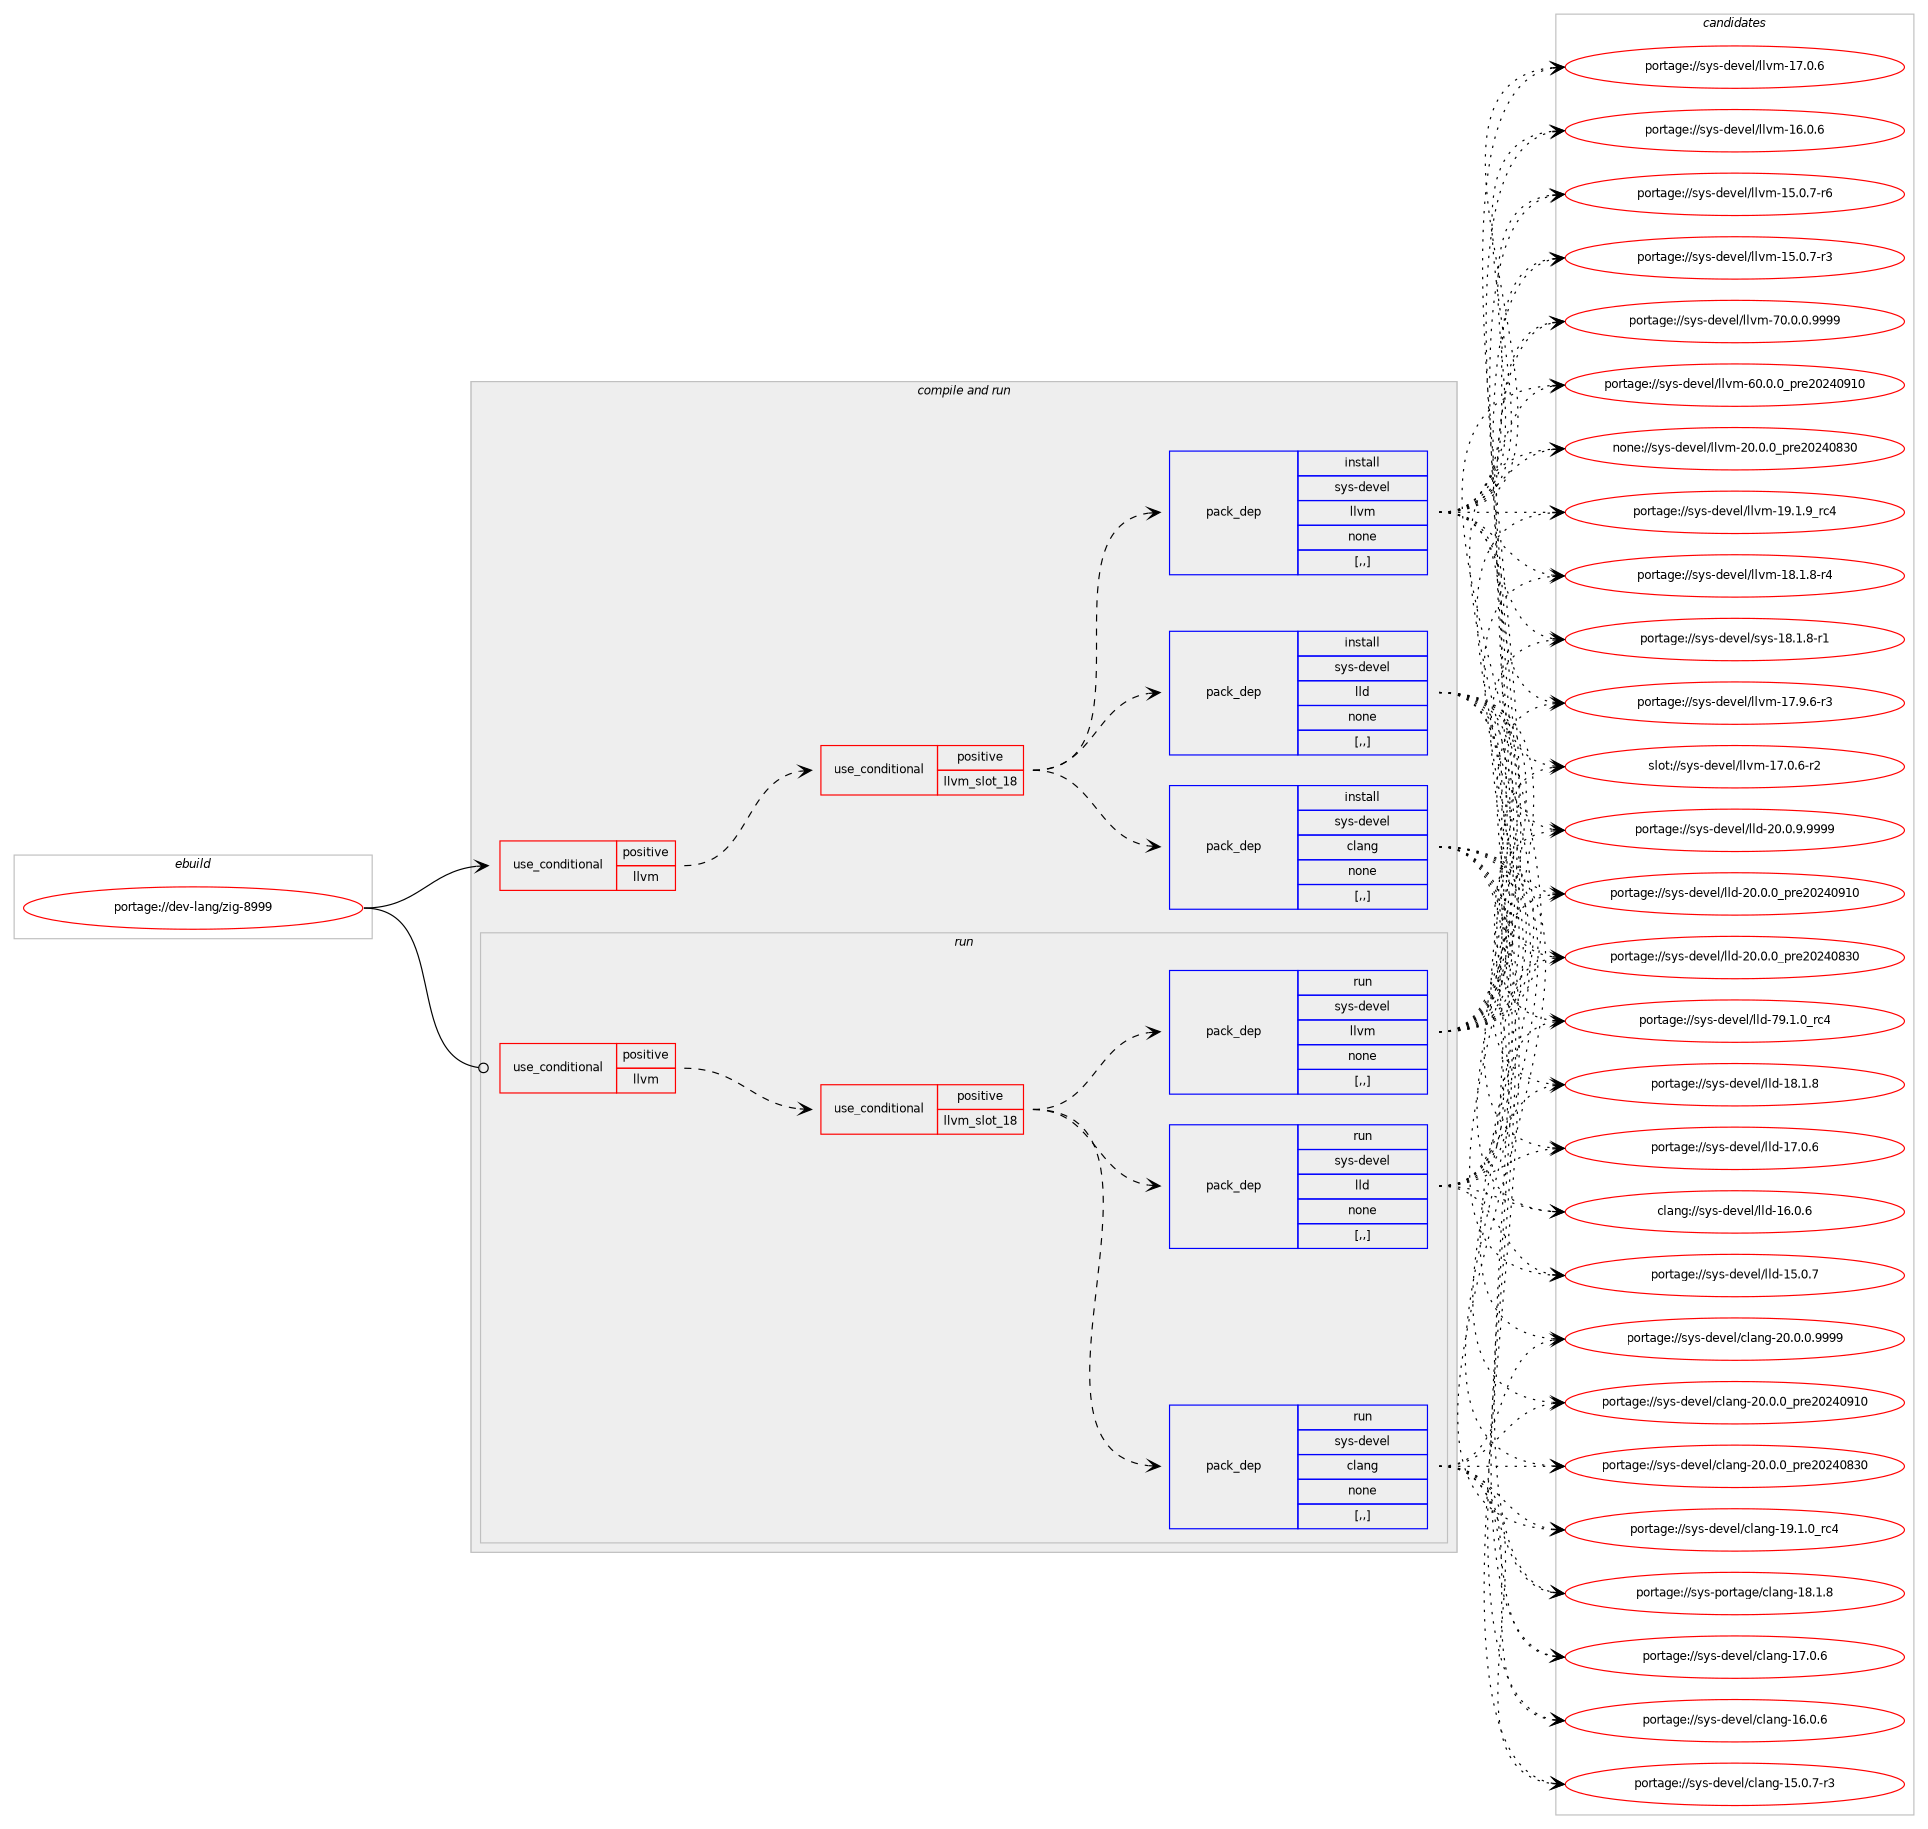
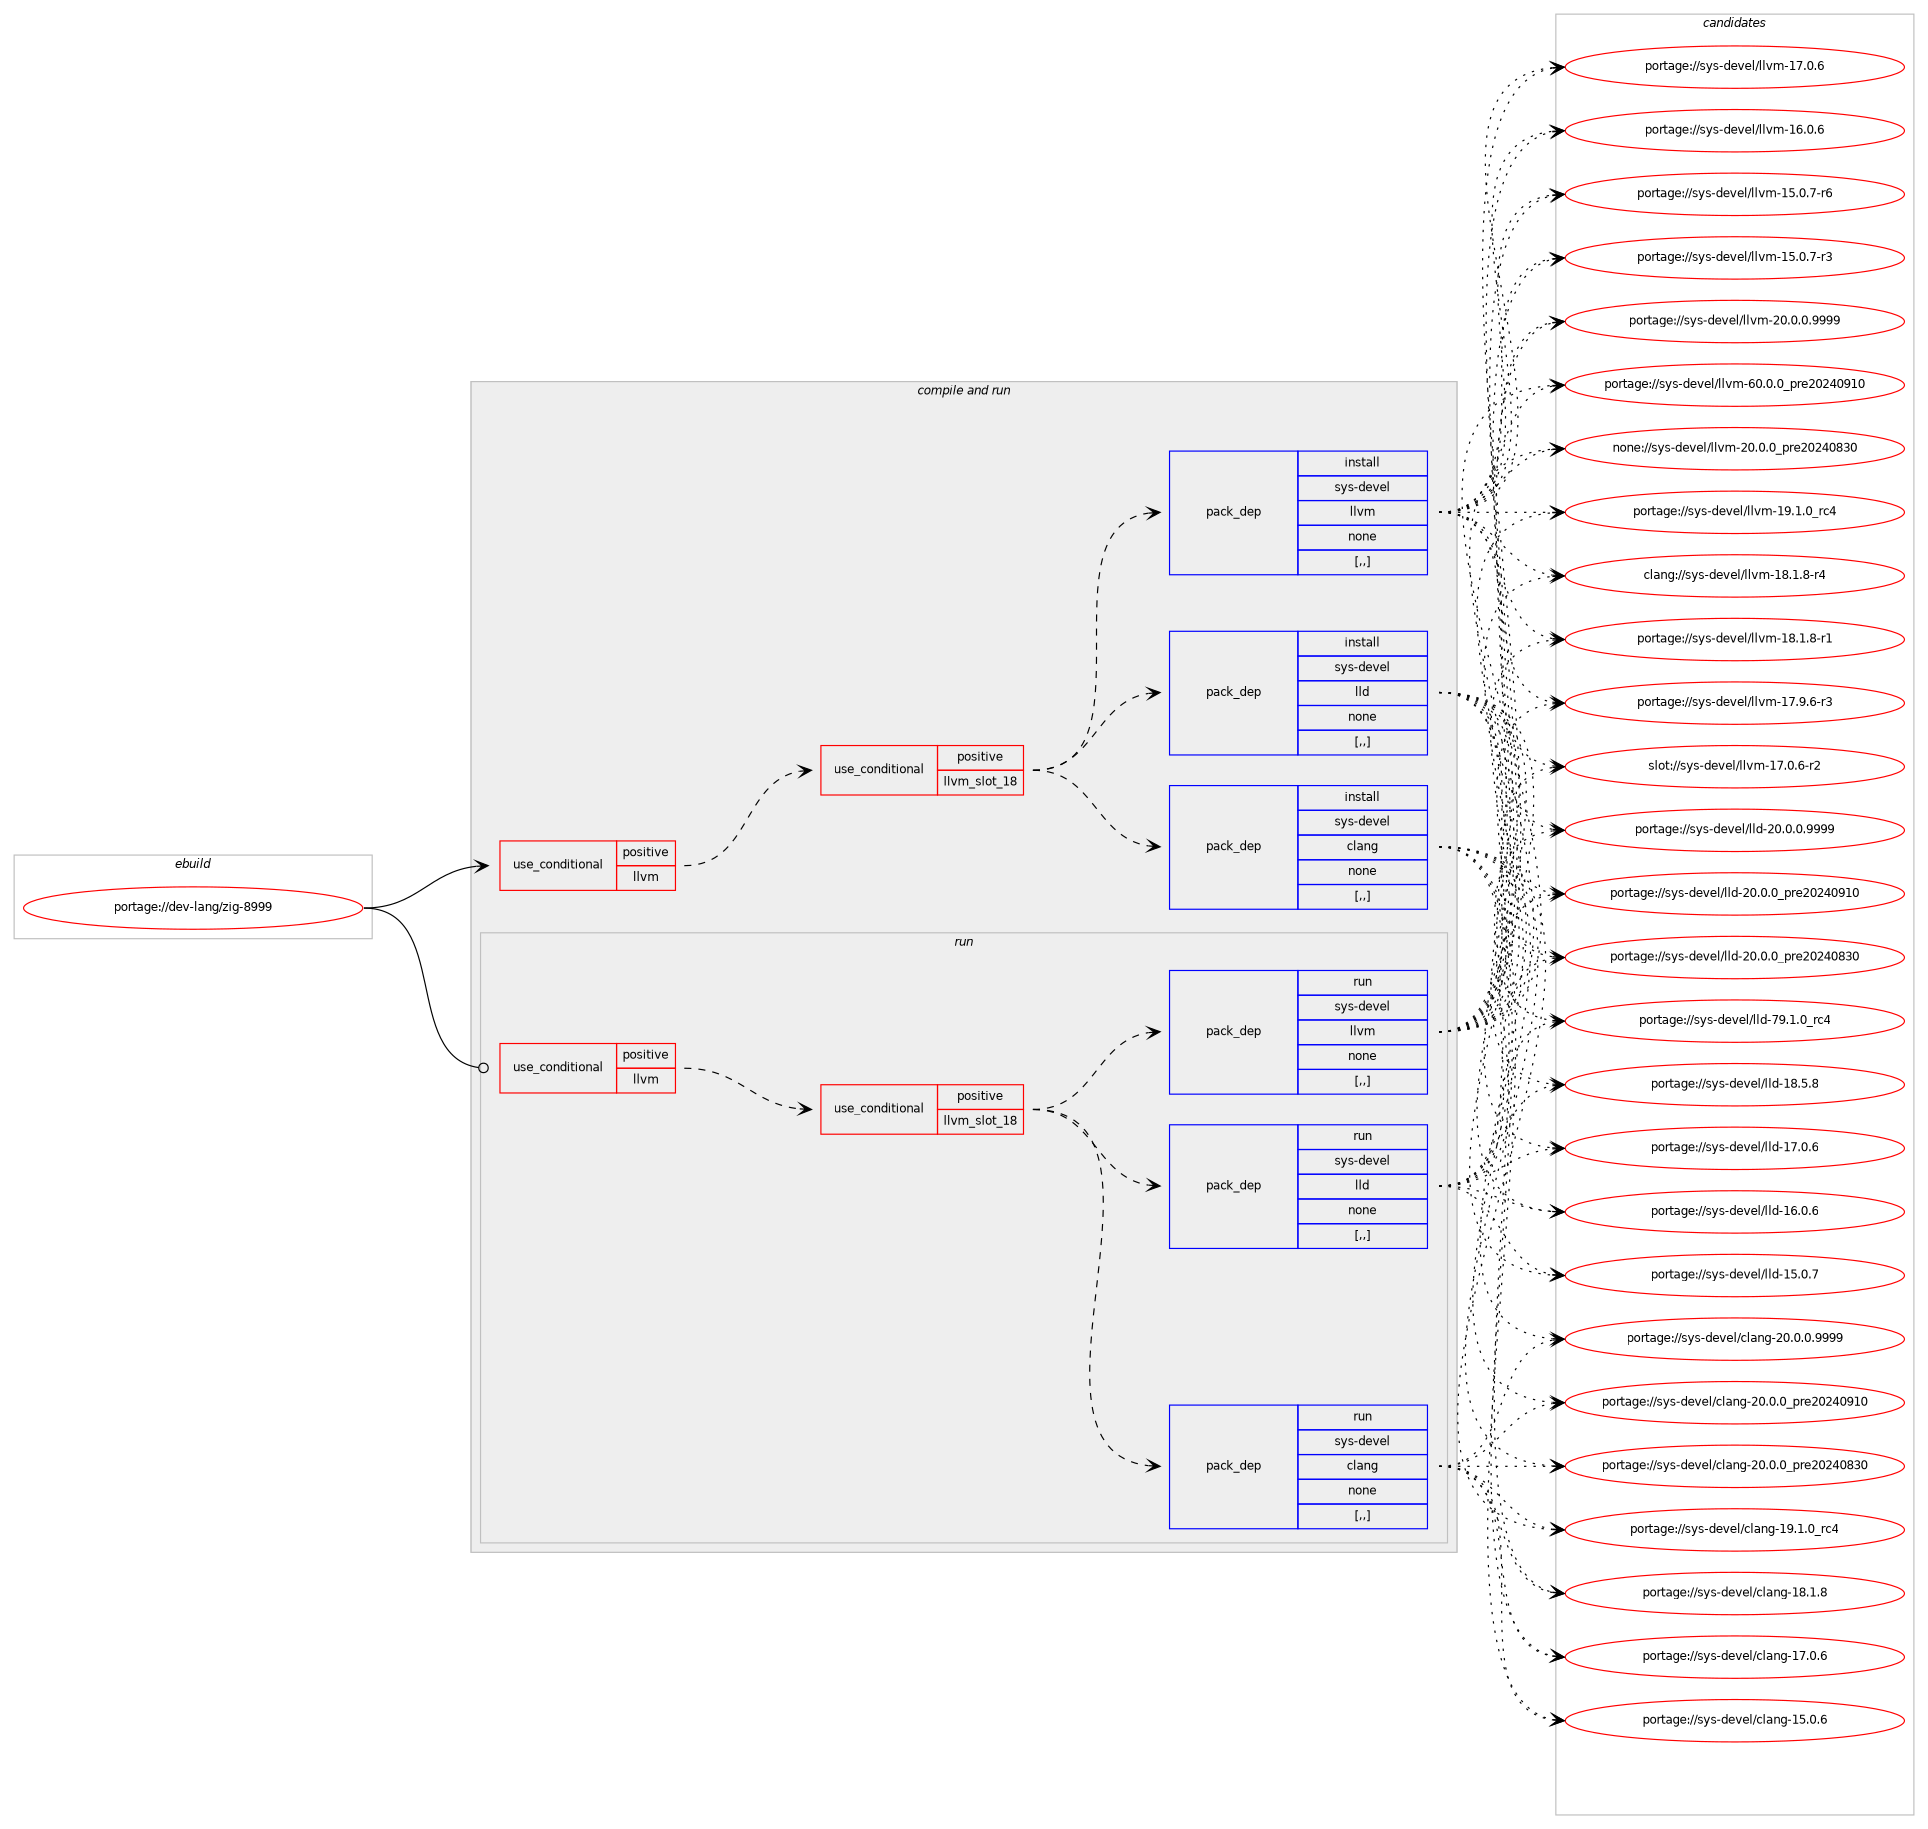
node "portage://sys-devel/llvm-70.0.0.9999": label "portage://sys-devel/llvm-70.0.0.9999" -> "portage://sys-devel/llvm-20.0.0.9999"
node "portage://sys-devel/llvm-19.1.9_rc4": label "portage://sys-devel/llvm-19.1.9_rc4" -> "portage://sys-devel/llvm-19.1.0_rc4"
node "portage://sys-devel/llvm-18.1.8-r4": label "portage://sys-devel/llvm-18.1.8-r4" -> "clang://sys-devel/llvm-18.1.8-r4"
node "portage://sys-devel/sys-18.1.8-r1": label "portage://sys-devel/sys-18.1.8-r1" -> "portage://sys-devel/llvm-18.1.8-r1"
node "portage://sys-devel/lld-20.0.9.9999": label "portage://sys-devel/lld-20.0.9.9999" -> "portage://sys-devel/lld-20.0.0.9999"
node "portage://sys-devel/lld-18.1.8": label "portage://sys-devel/lld-18.1.8" -> "portage://sys-devel/lld-18.5.8"
node "clang://sys-devel/lld-16.0.6": label "clang://sys-devel/lld-16.0.6" -> "portage://sys-devel/lld-16.0.6"
node "portage://sys-portage/clang-18.1.8": label "portage://sys-portage/clang-18.1.8" -> "portage://sys-devel/clang-18.1.8"
node "portage://sys-devel/clang-16.0.6": label "portage://sys-devel/clang-16.0.6" -> "portage://sys-devel/clang-15.0.6"
node "portage://sys-devel/clang-15.0.7-r3": removed
